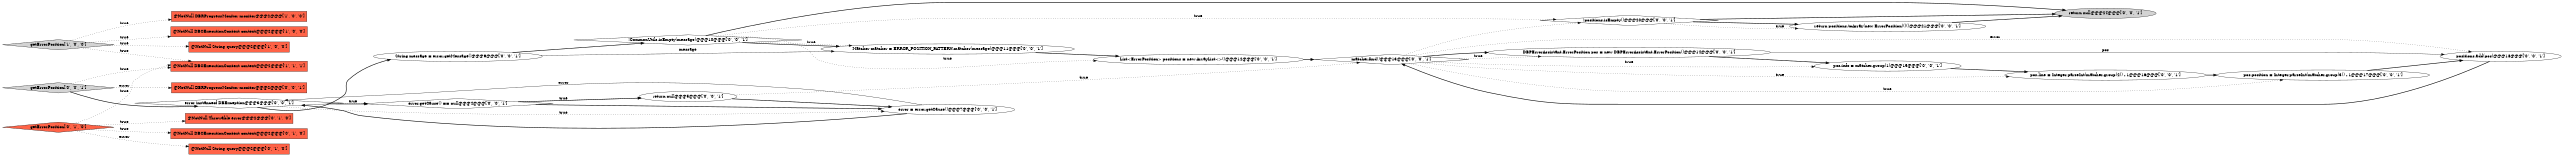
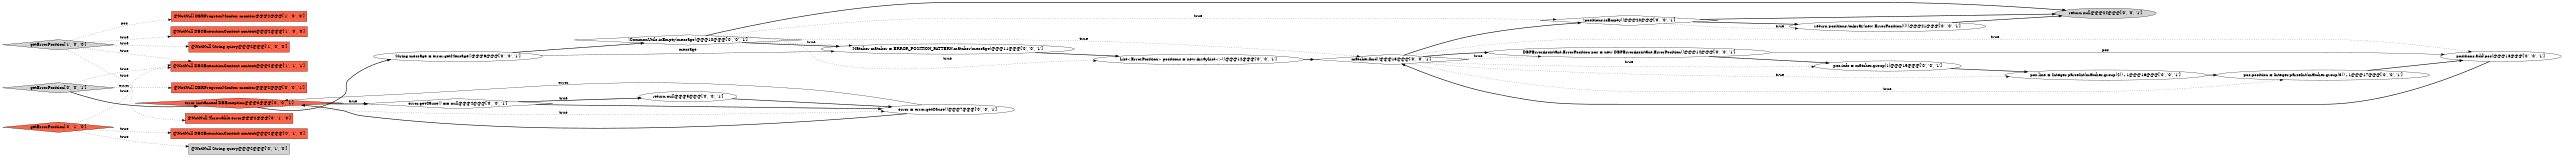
edge "getErrorPosition['1', '0', '0']" -> "@NotNull DBRProgressMonitor monitor@@@2@@@['1', '0', '0']": label "true" -> "pos"
edge "matcher.find()@@@13@@@['0', '0', '1']" -> "!positions.isEmpty()@@@20@@@['0', '0', '1']": style dotted -> bold
edge "matcher.find()@@@13@@@['0', '0', '1']" -> "positions.add(pos)@@@18@@@['0', '0', '1']": label "error" -> "true"
edge "return null@@@5@@@['0', '0', '1']" -> "matcher.find()@@@13@@@['0', '0', '1']": now "!CommonUtils.isEmpty(message)@@@10@@@['0', '0', '1']" -> "matcher.find()@@@13@@@['0', '0', '1']"
node "error instanceof DBException@@@3@@@['0', '0', '1']": fillcolor white -> tomato
edge "getErrorPosition['0', '1', '0']" -> "@NotNull Throwable error@@@2@@@['0', '1', '0']": now "getErrorPosition['1', '0', '0']" -> "@NotNull Throwable error@@@2@@@['0', '1', '0']"
edge "getErrorPosition['0', '1', '0']" -> "@NotNull String query@@@2@@@['0', '1', '0']": label "error" -> "true"
node "@NotNull String query@@@2@@@['0', '1', '0']": fillcolor tomato -> lightgray
